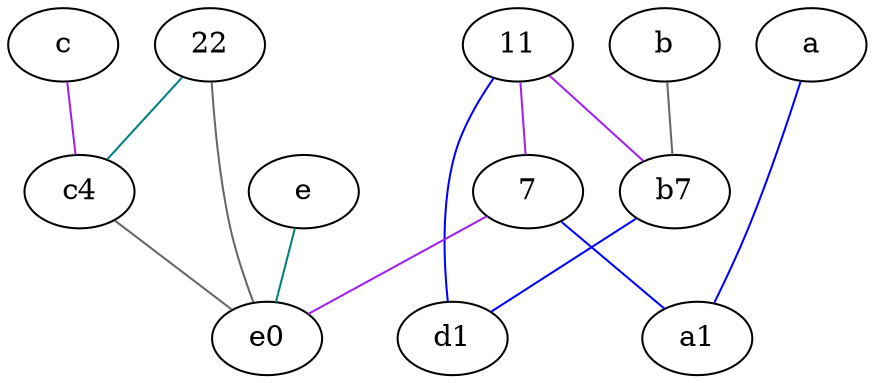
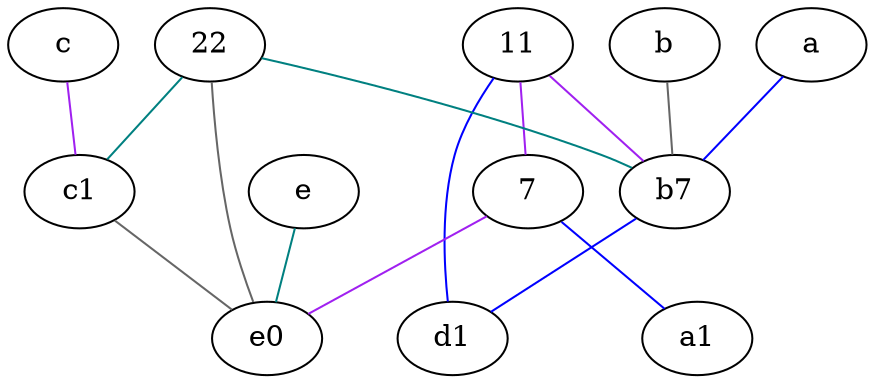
edge "22" -- "b7": added
node "c4": label "c4" -> "c1"
edge "a" -- "a1": now "a" -- "b7"
